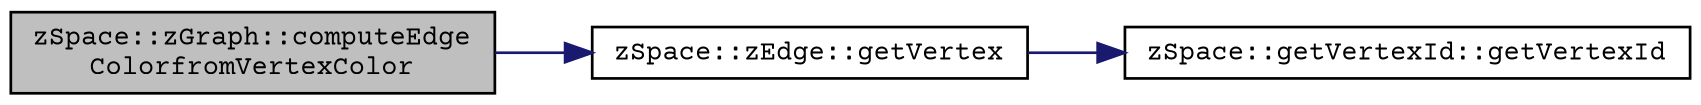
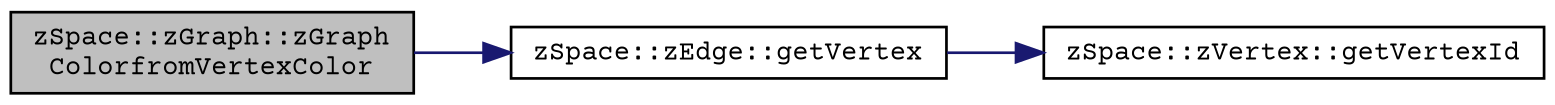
node "zSpace::zGraph::computeEdge ColorfromVertexColor": label "zSpace::zGraph::computeEdge ColorfromVertexColor" -> "zSpace::zGraph::zGraph ColorfromVertexColor"
node "zSpace::getVertexId::getVertexId": label "zSpace::getVertexId::getVertexId" -> "zSpace::zVertex::getVertexId"
